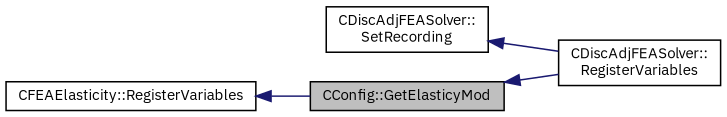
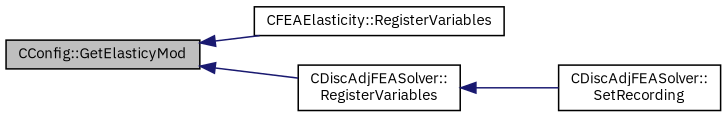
edge "CDiscAdjFEASolver:: RegisterVariables" -> "CDiscAdjFEASolver:: SetRecording": reversed
edge "CConfig::GetElasticyMod" -> "CFEAElasticity::RegisterVariables": reversed
